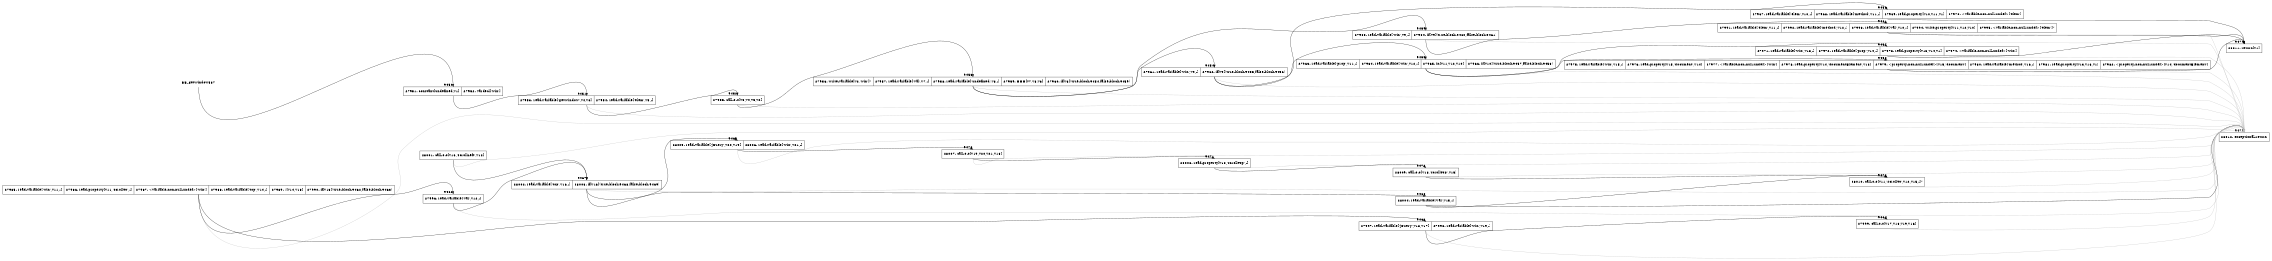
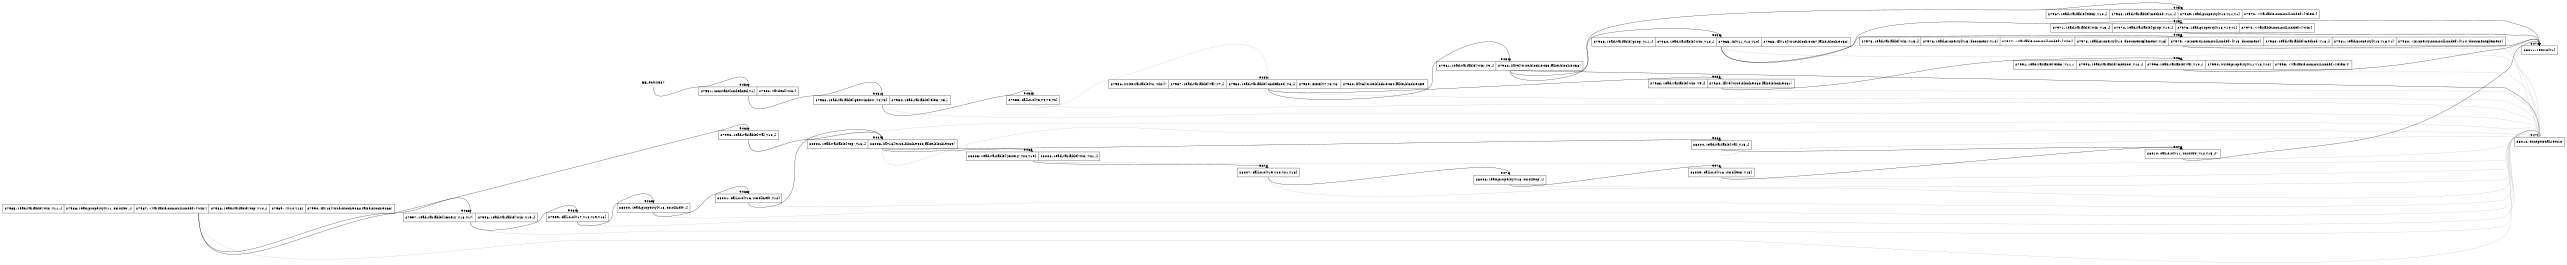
edge "27955: call-0:0[v3,v4,v5,v2]" -> "27956: write-variable[v2,'win']*": color black -> gray
node "BB_getWindow587": label "BB_getWindow587" -> "BB_entry587"
edge "27961: read-variable['win',v9,-]" -> "28012: exceptional-return": color gray -> black
edge "28010: call-0:0[v11,'scrollTo',v12,v15,-]*" -> "28011: return[v1]": added
edge "28004: read-variable['val',v15,-]" -> "28012: exceptional-return": color black -> gray
node "28000: read-property[v16,'scrollLeft',-]": added
